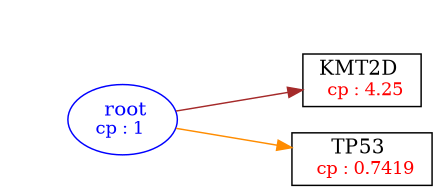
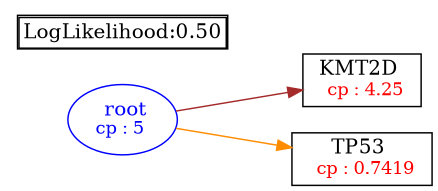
node "LogLikelihood:0.50": added
node "root": text "cp : 1" -> "cp : 5"
